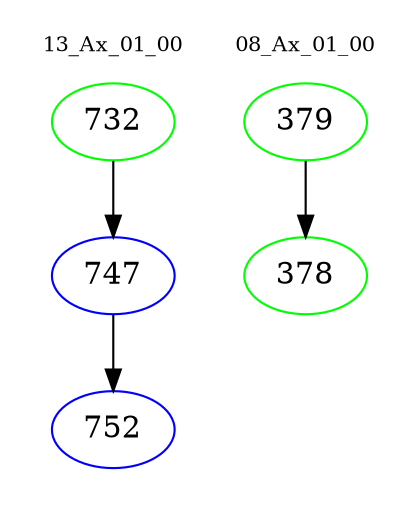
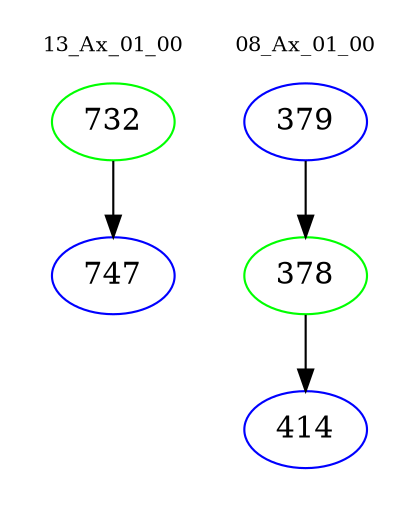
node "379": color green -> blue
node "752": removed
node "414": added
